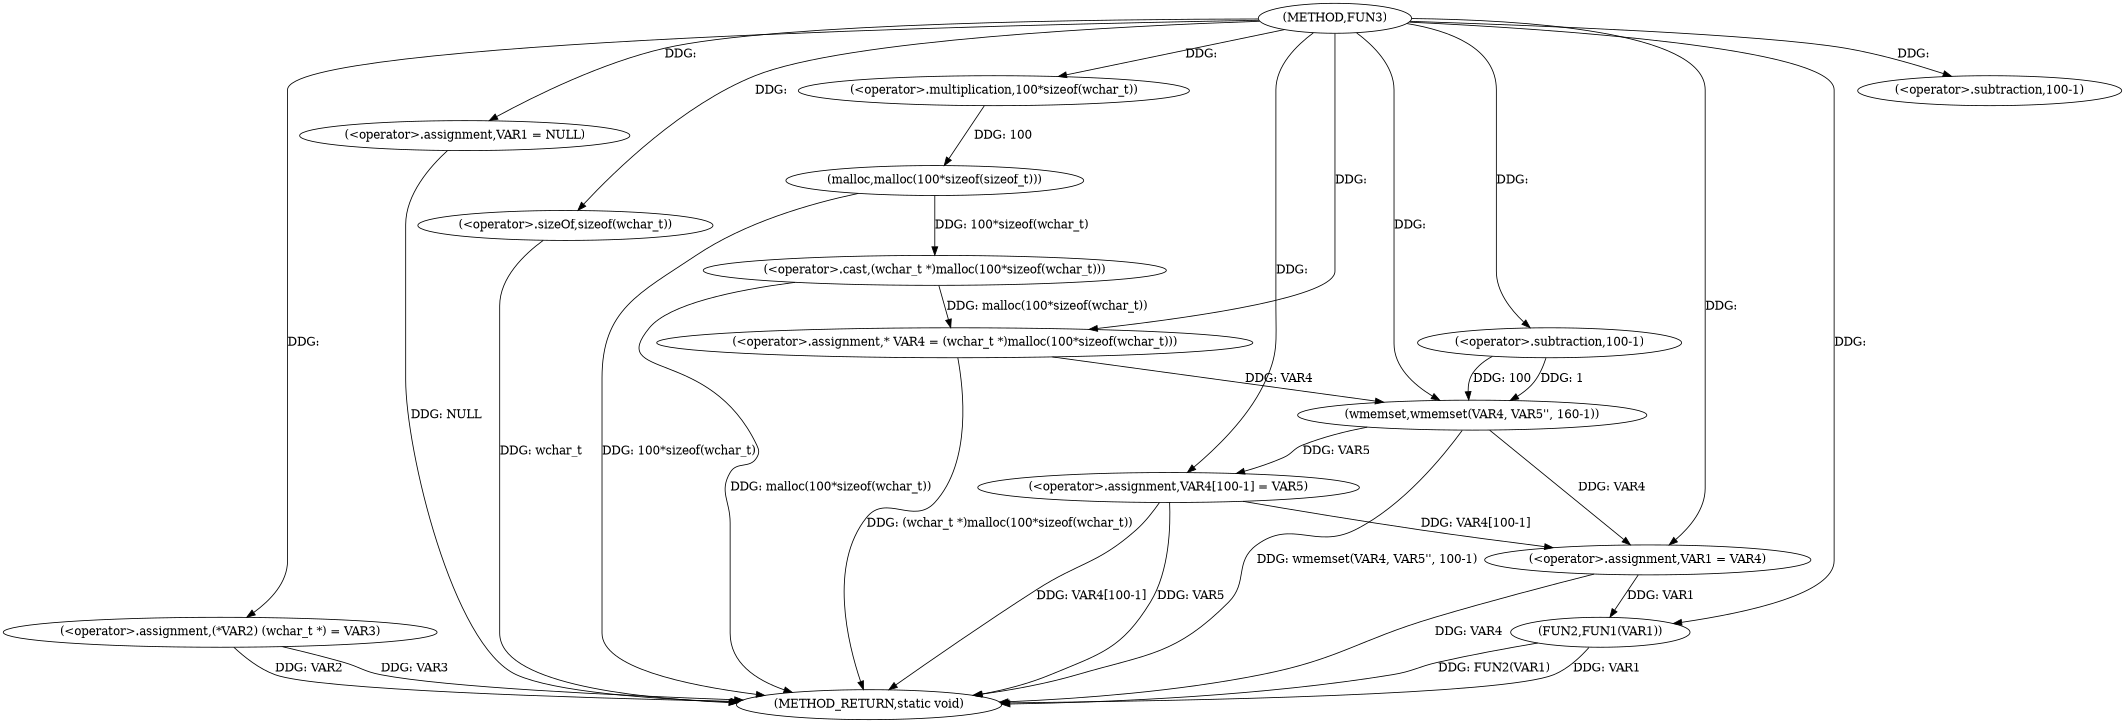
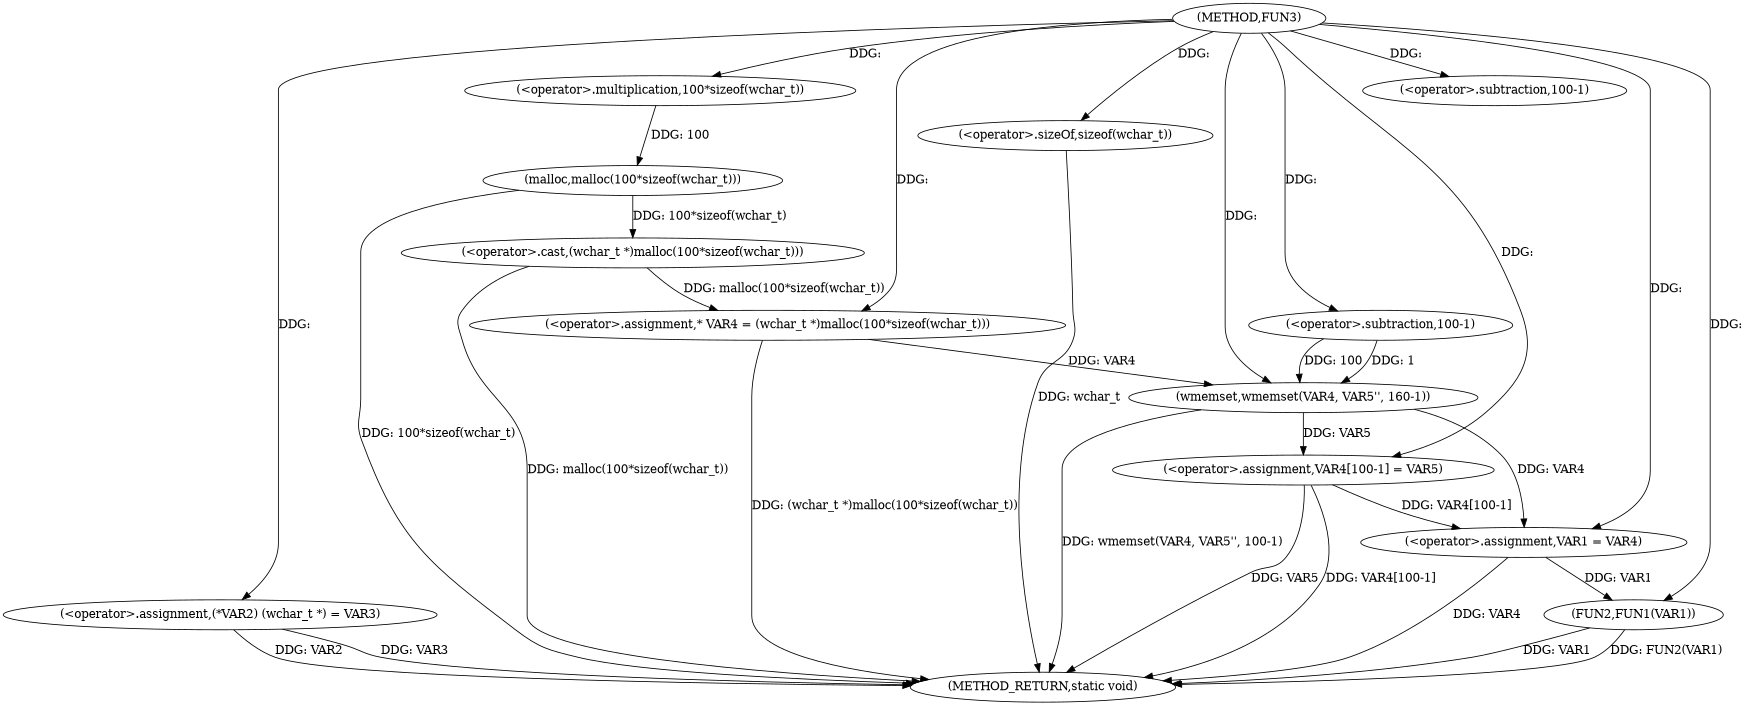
node "(<operator>.assignment,VAR1 = NULL)": removed
node "(malloc,malloc(100*sizeof(sizeof_t)))": label "(malloc,malloc(100*sizeof(sizeof_t)))" -> "(malloc,malloc(100*sizeof(wchar_t)))"
